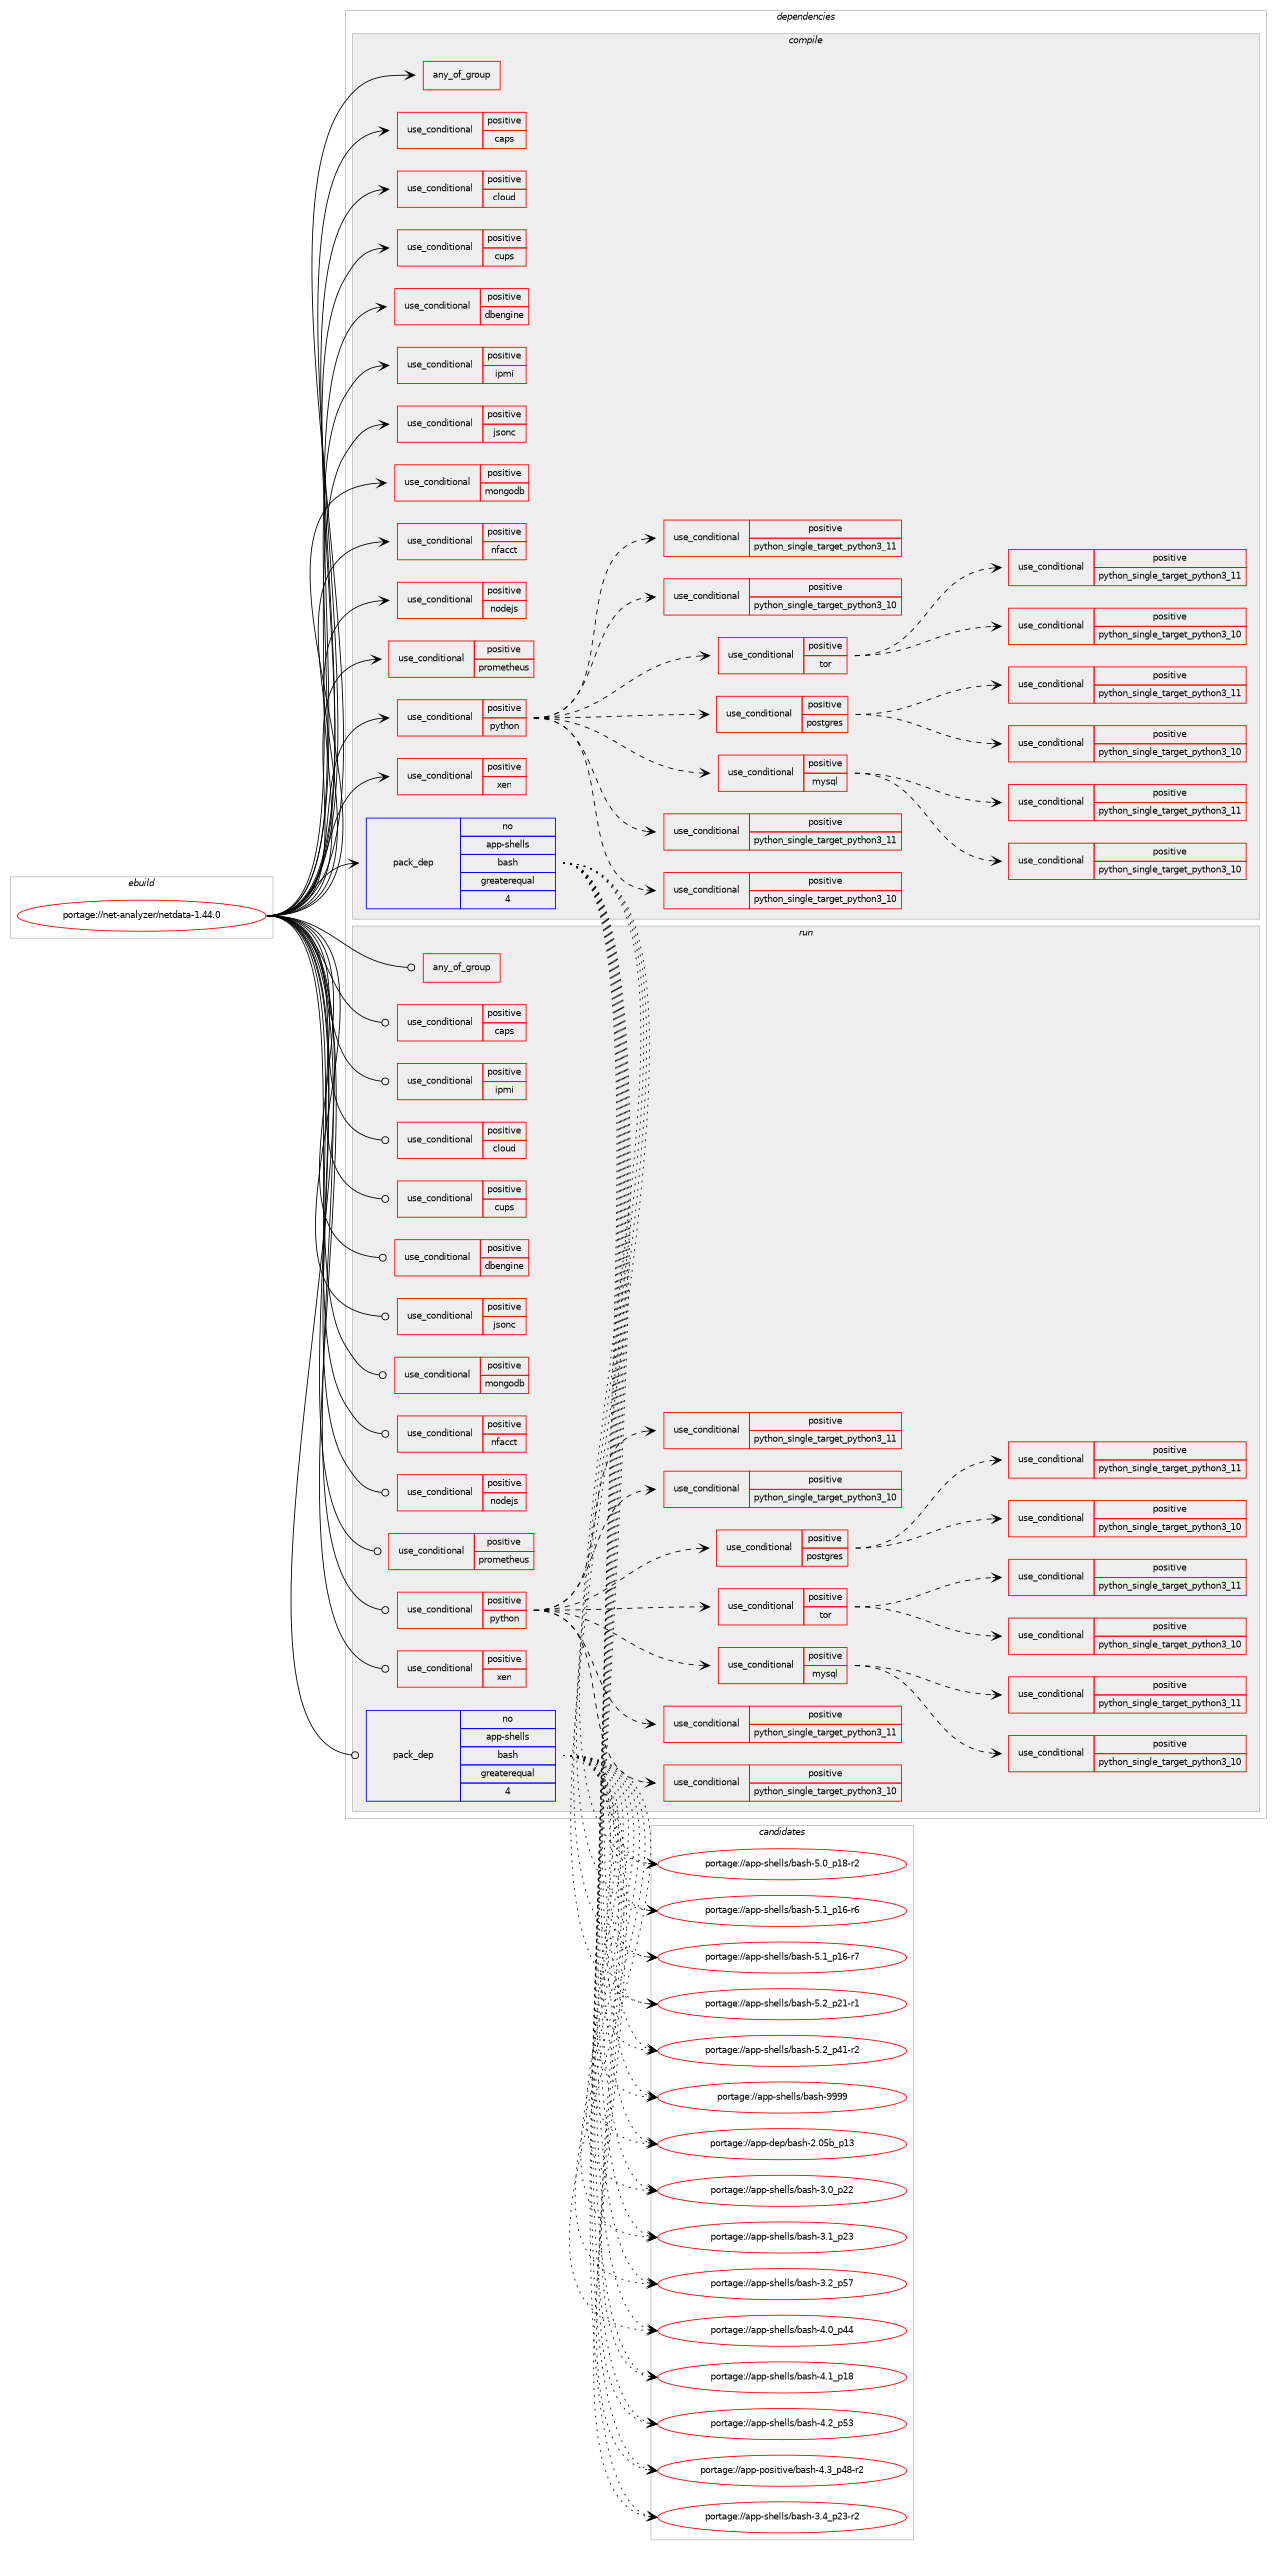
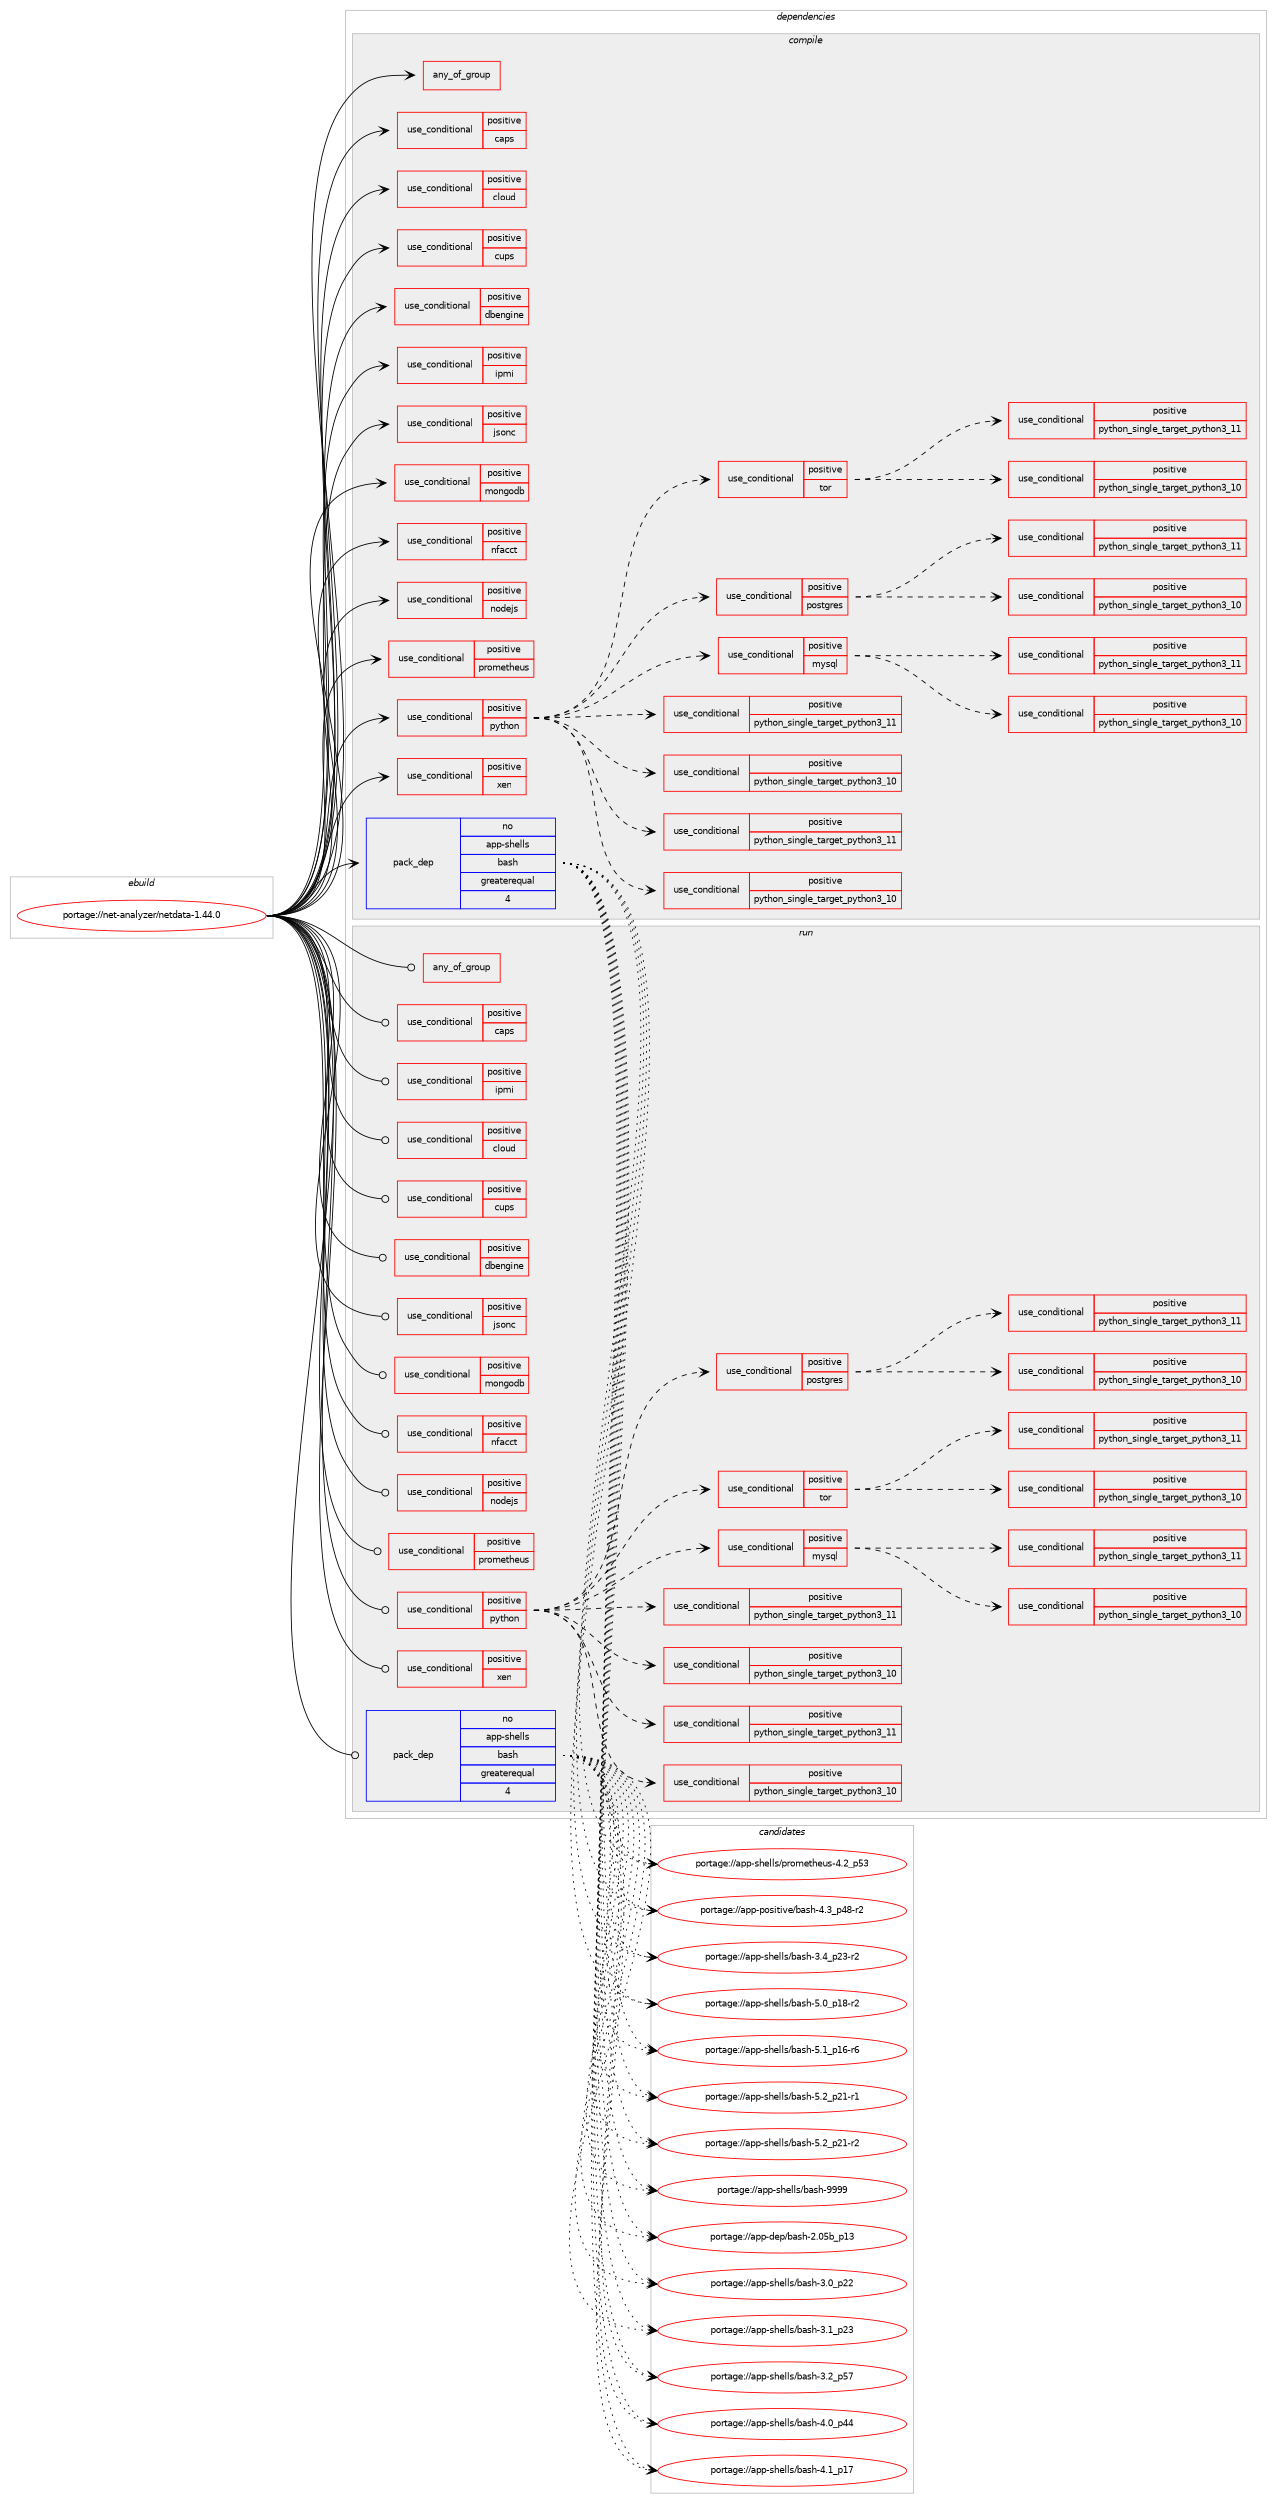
node "portage://app-shells/bash-5.1_p16-r7": removed
node "portage://app-shells/bash-5.2_p41-r2": label "portage://app-shells/bash-5.2_p41-r2" -> "portage://app-shells/bash-5.2_p21-r2"
node "portage://app-shells/bash-4.1_p18": label "portage://app-shells/bash-4.1_p18" -> "portage://app-shells/bash-4.1_p17"
node "portage://app-shells/bash-4.2_p53": label "portage://app-shells/bash-4.2_p53" -> "portage://app-shells/prometheus-4.2_p53"
